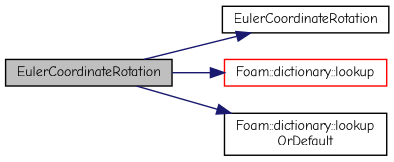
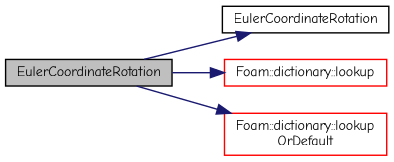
node "Foam::dictionary::lookup OrDefault": color black -> red
